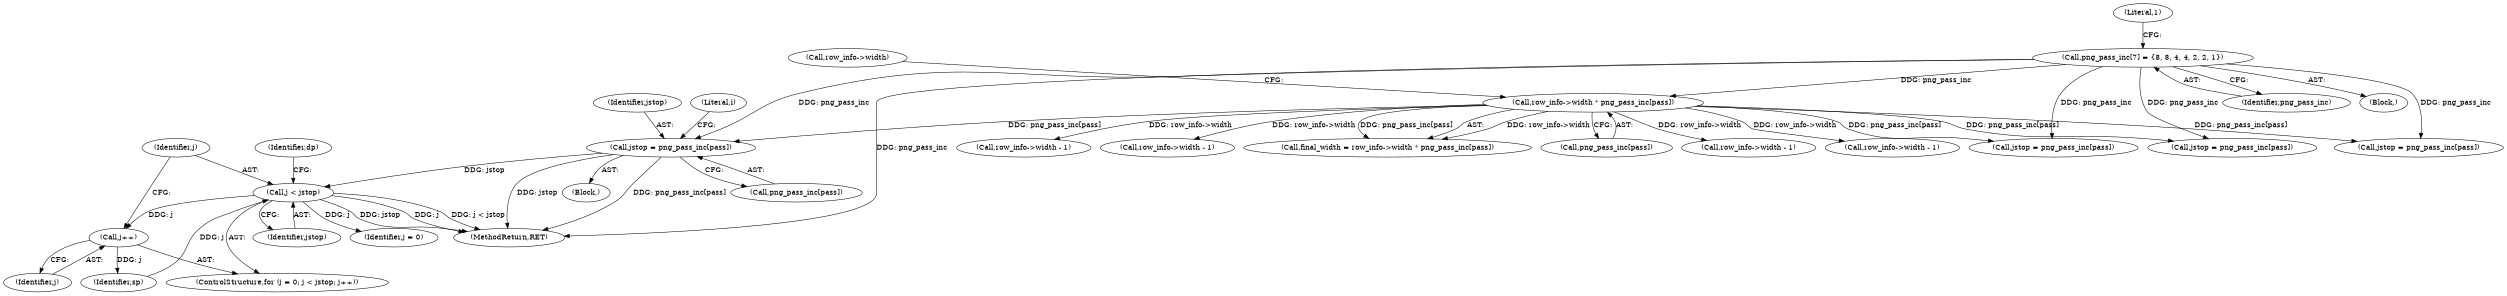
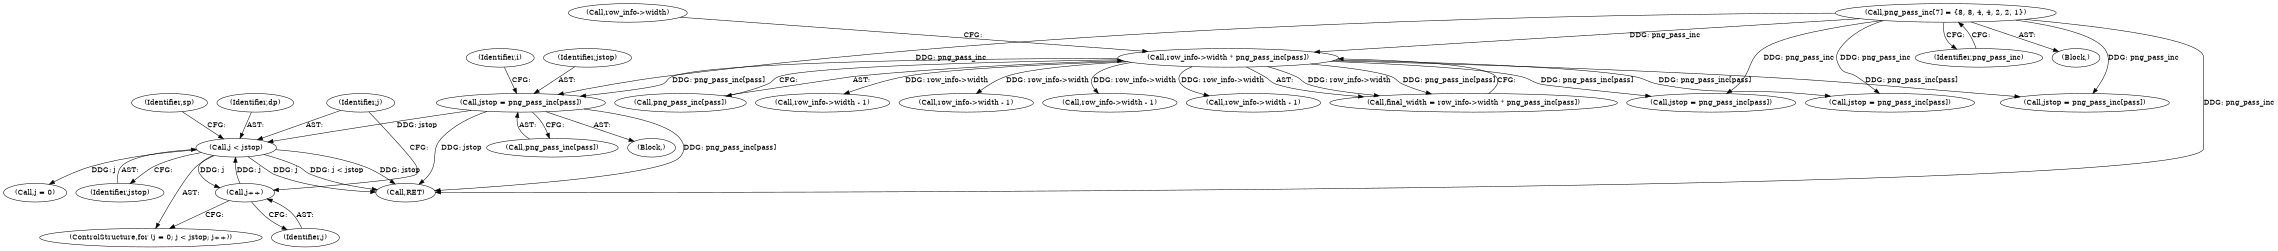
node "(Literal,1)": removed
edge "(Call,final_width = row_info->width * png_pass_inc[pass])" -> "(Call,row_info->width * png_pass_inc[pass])": added, label "CFG:"
edge "(Identifier,png_pass_inc)" -> "(Call,png_pass_inc[7] = {8, 8, 4, 4, 2, 2, 1})": label "AST: " -> "CFG: "
node "(Literal,i)": label "(Literal,i)" -> "(Identifier,i)"
edge "(Identifier,dp)" -> "(Call,j < jstop)": label "CFG: " -> "AST: "
edge "(Identifier,sp)" -> "(Call,j < jstop)": label "DDG: j" -> "CFG: "
node "(Identifier,j = 0)": label "(Identifier,j = 0)" -> "(Call,j = 0)"
node "(MethodReturn,RET)": label "(MethodReturn,RET)" -> "(Call,RET)"
edge "(Call,j++)" -> "(Identifier,sp)": now "(Call,j++)" -> "(Call,j < jstop)"
edge "(Call,j++)" -> "(ControlStructure,for (j = 0; j < jstop; j++))": label "AST: " -> "CFG: "
